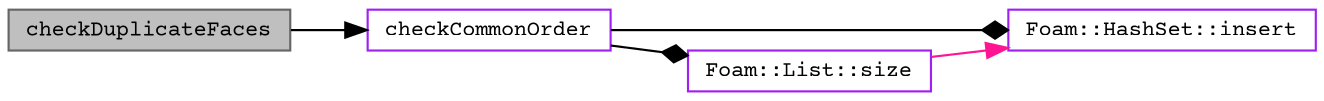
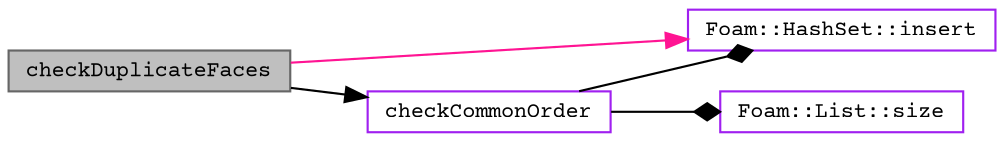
edge "Foam::List::size" -> "Foam::HashSet::insert": now "checkDuplicateFaces" -> "Foam::HashSet::insert"
